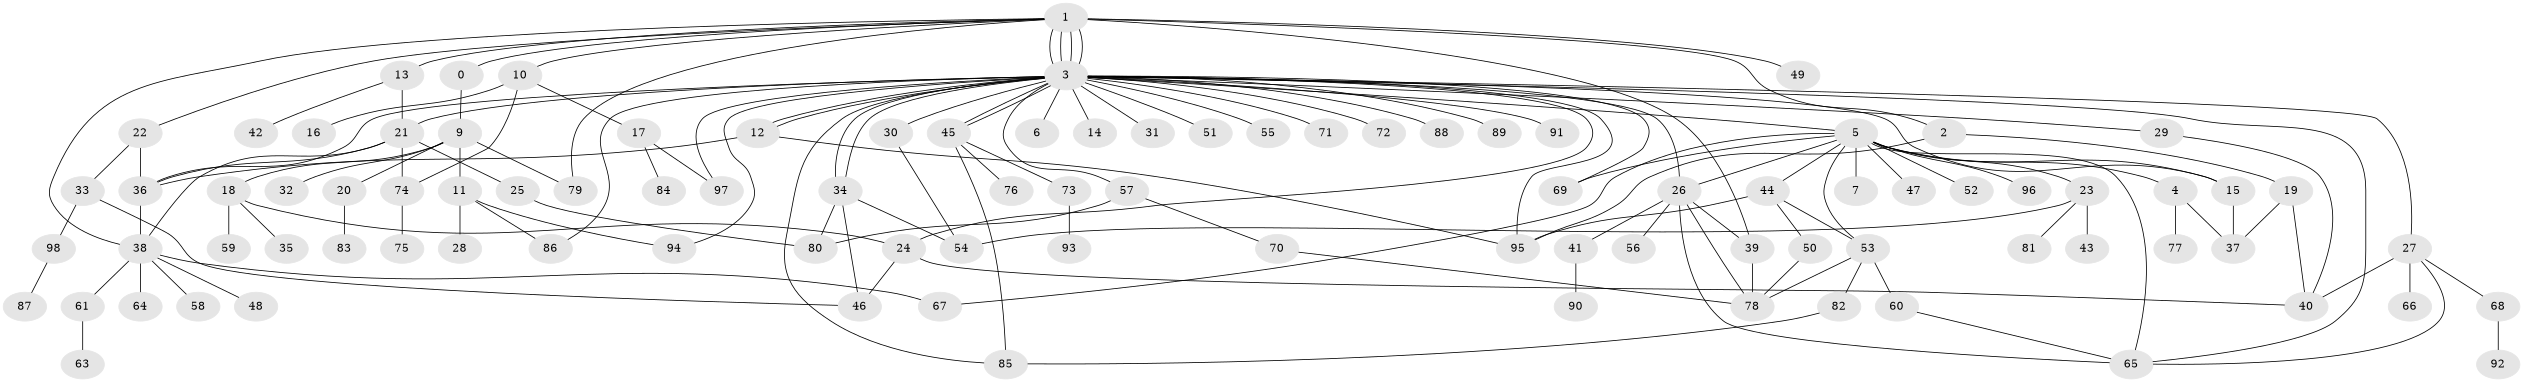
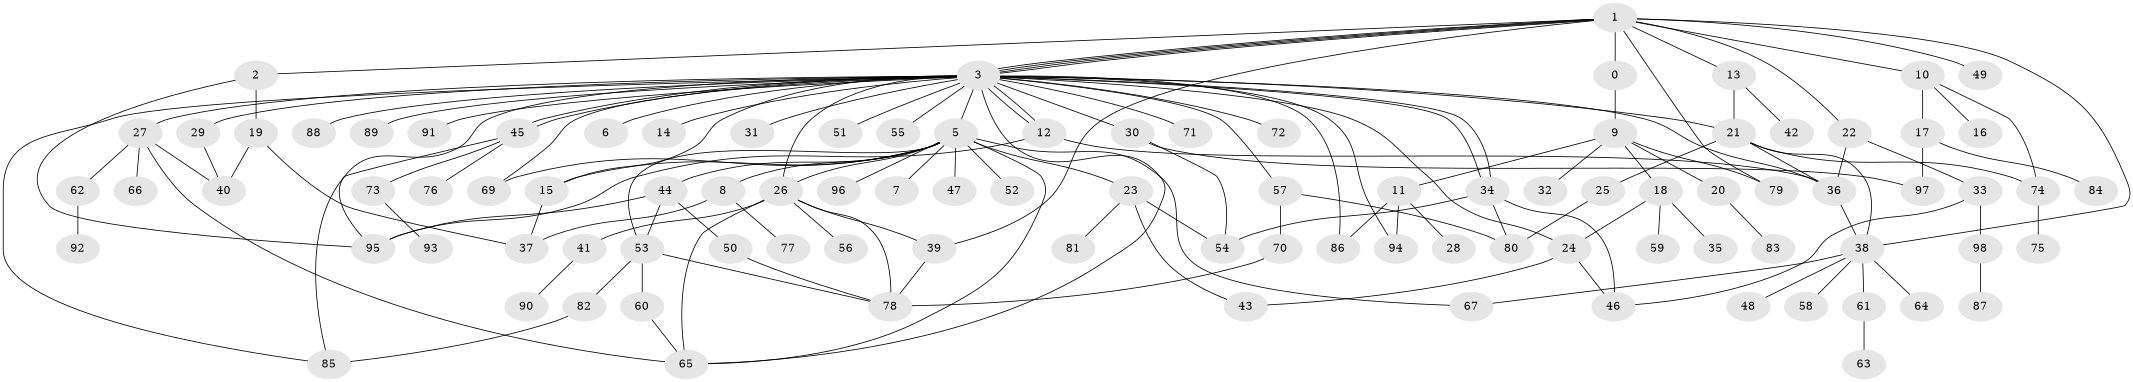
edge "3" -- "97": now "30" -- "97"
node "4": label "4" -> "8"
edge "24" -- "40": now "24" -- "43"
node "68": label "68" -> "62"
